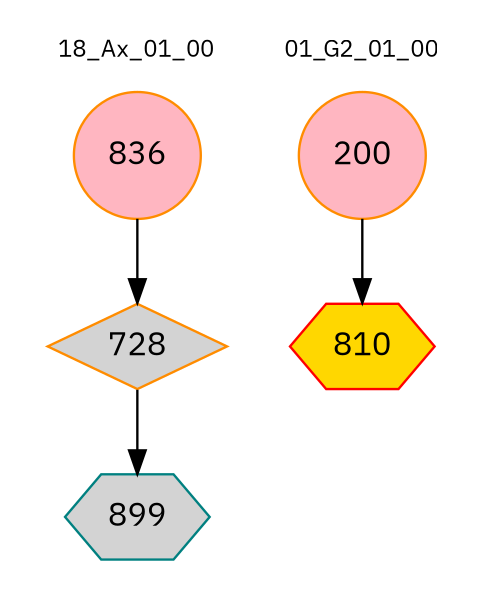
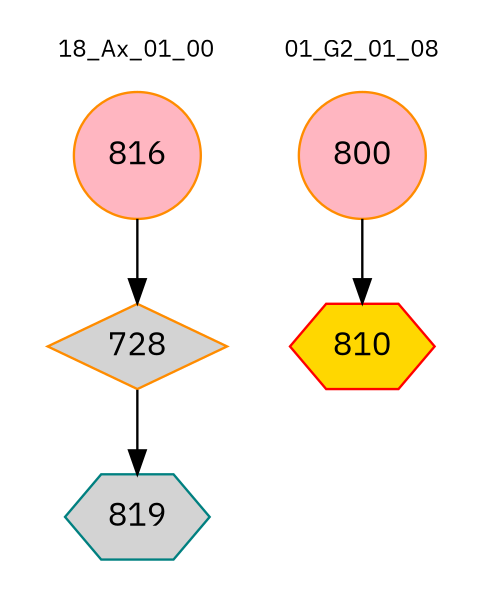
cluster "01_G2_01_00": label "01_G2_01_00" -> "01_G2_01_08"
node "836": label "836" -> "816"
node "200": label "200" -> "800"
node "899": label "899" -> "819"
